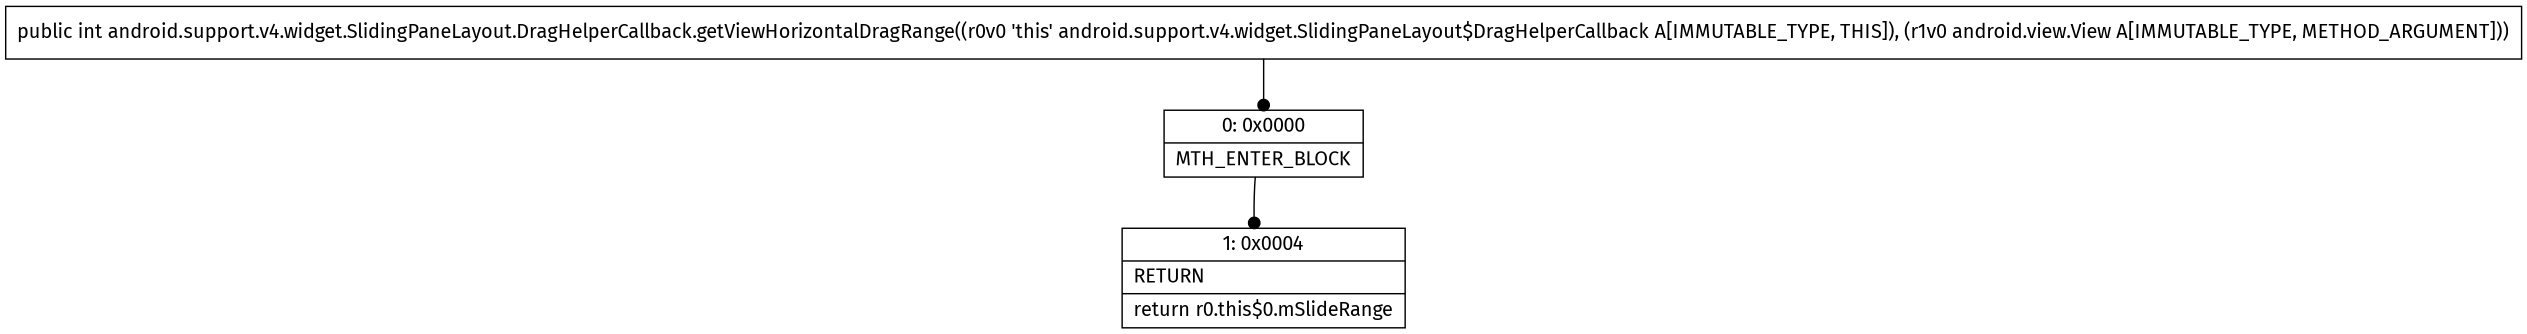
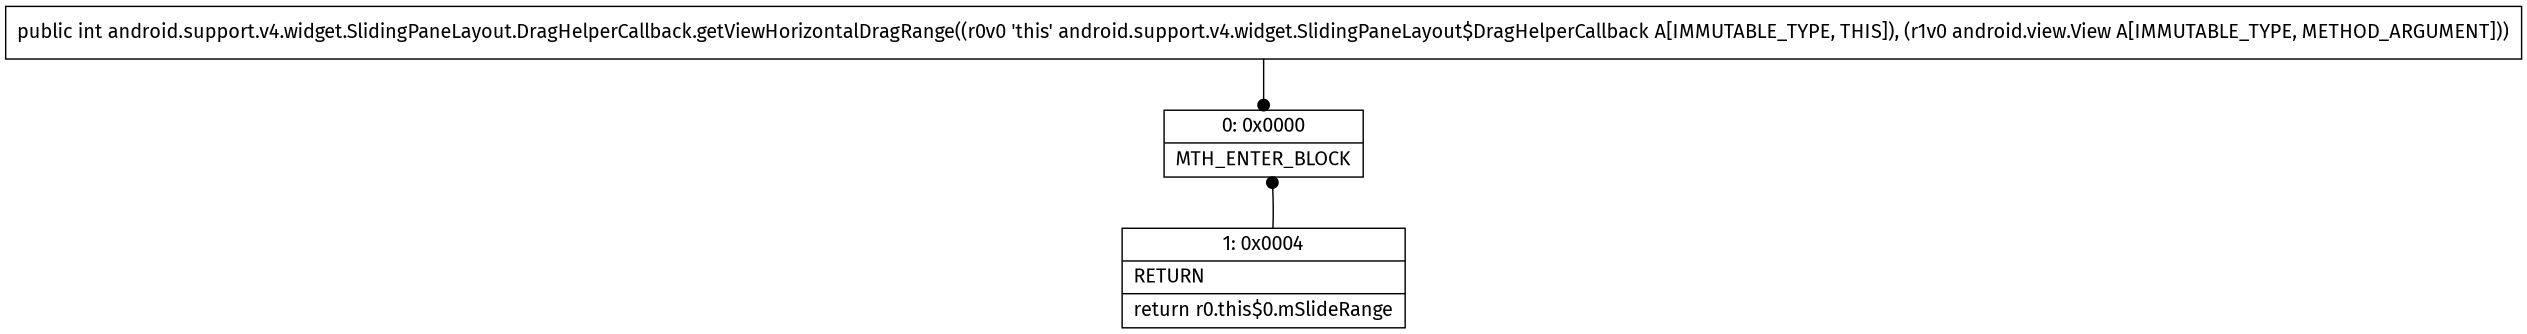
edge "0: 0x0000" -> "1: 0x0004": reversed
